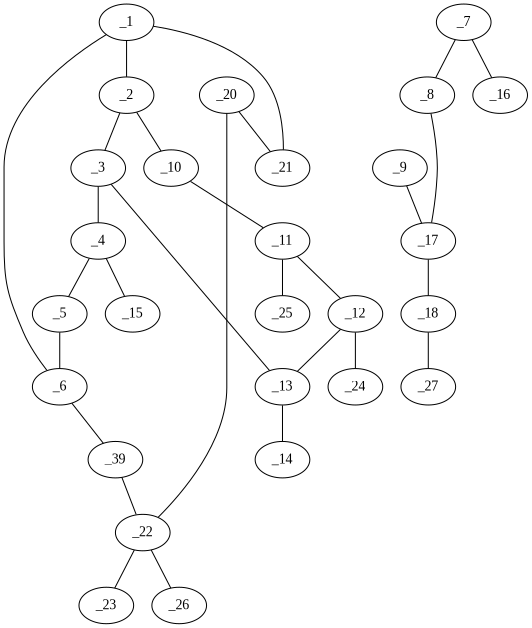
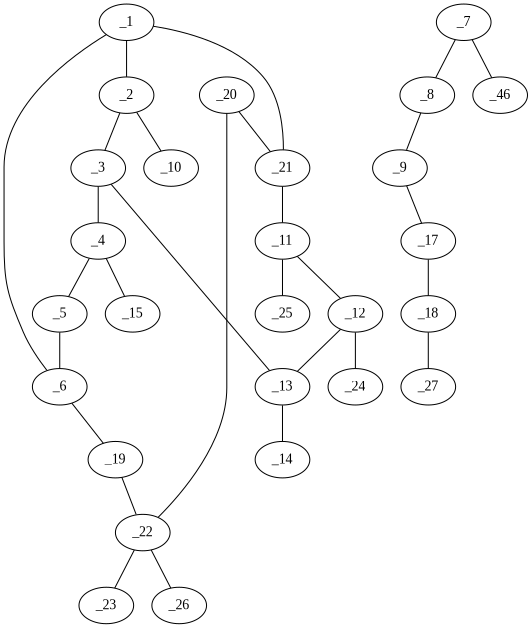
node "_16": label "_16" -> "_46"
edge "_8" -- "_17": now "_8" -- "_9"
edge "_10" -- "_11": now "_21" -- "_11"
node "_39": label "_39" -> "_19"
